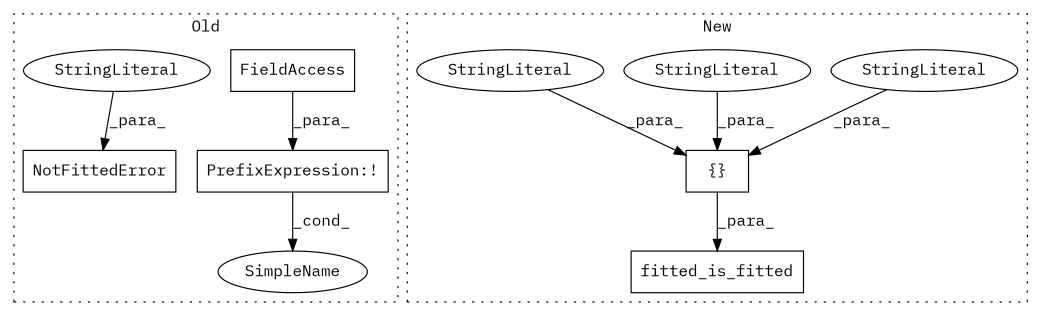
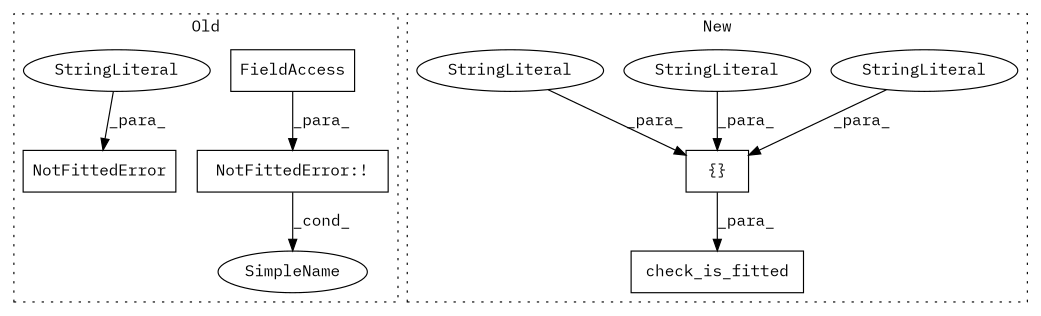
node "PrefixExpression:!": label "PrefixExpression:!" -> "NotFittedError:!"
node "fitted_is_fitted": label "fitted_is_fitted" -> "check_is_fitted"
